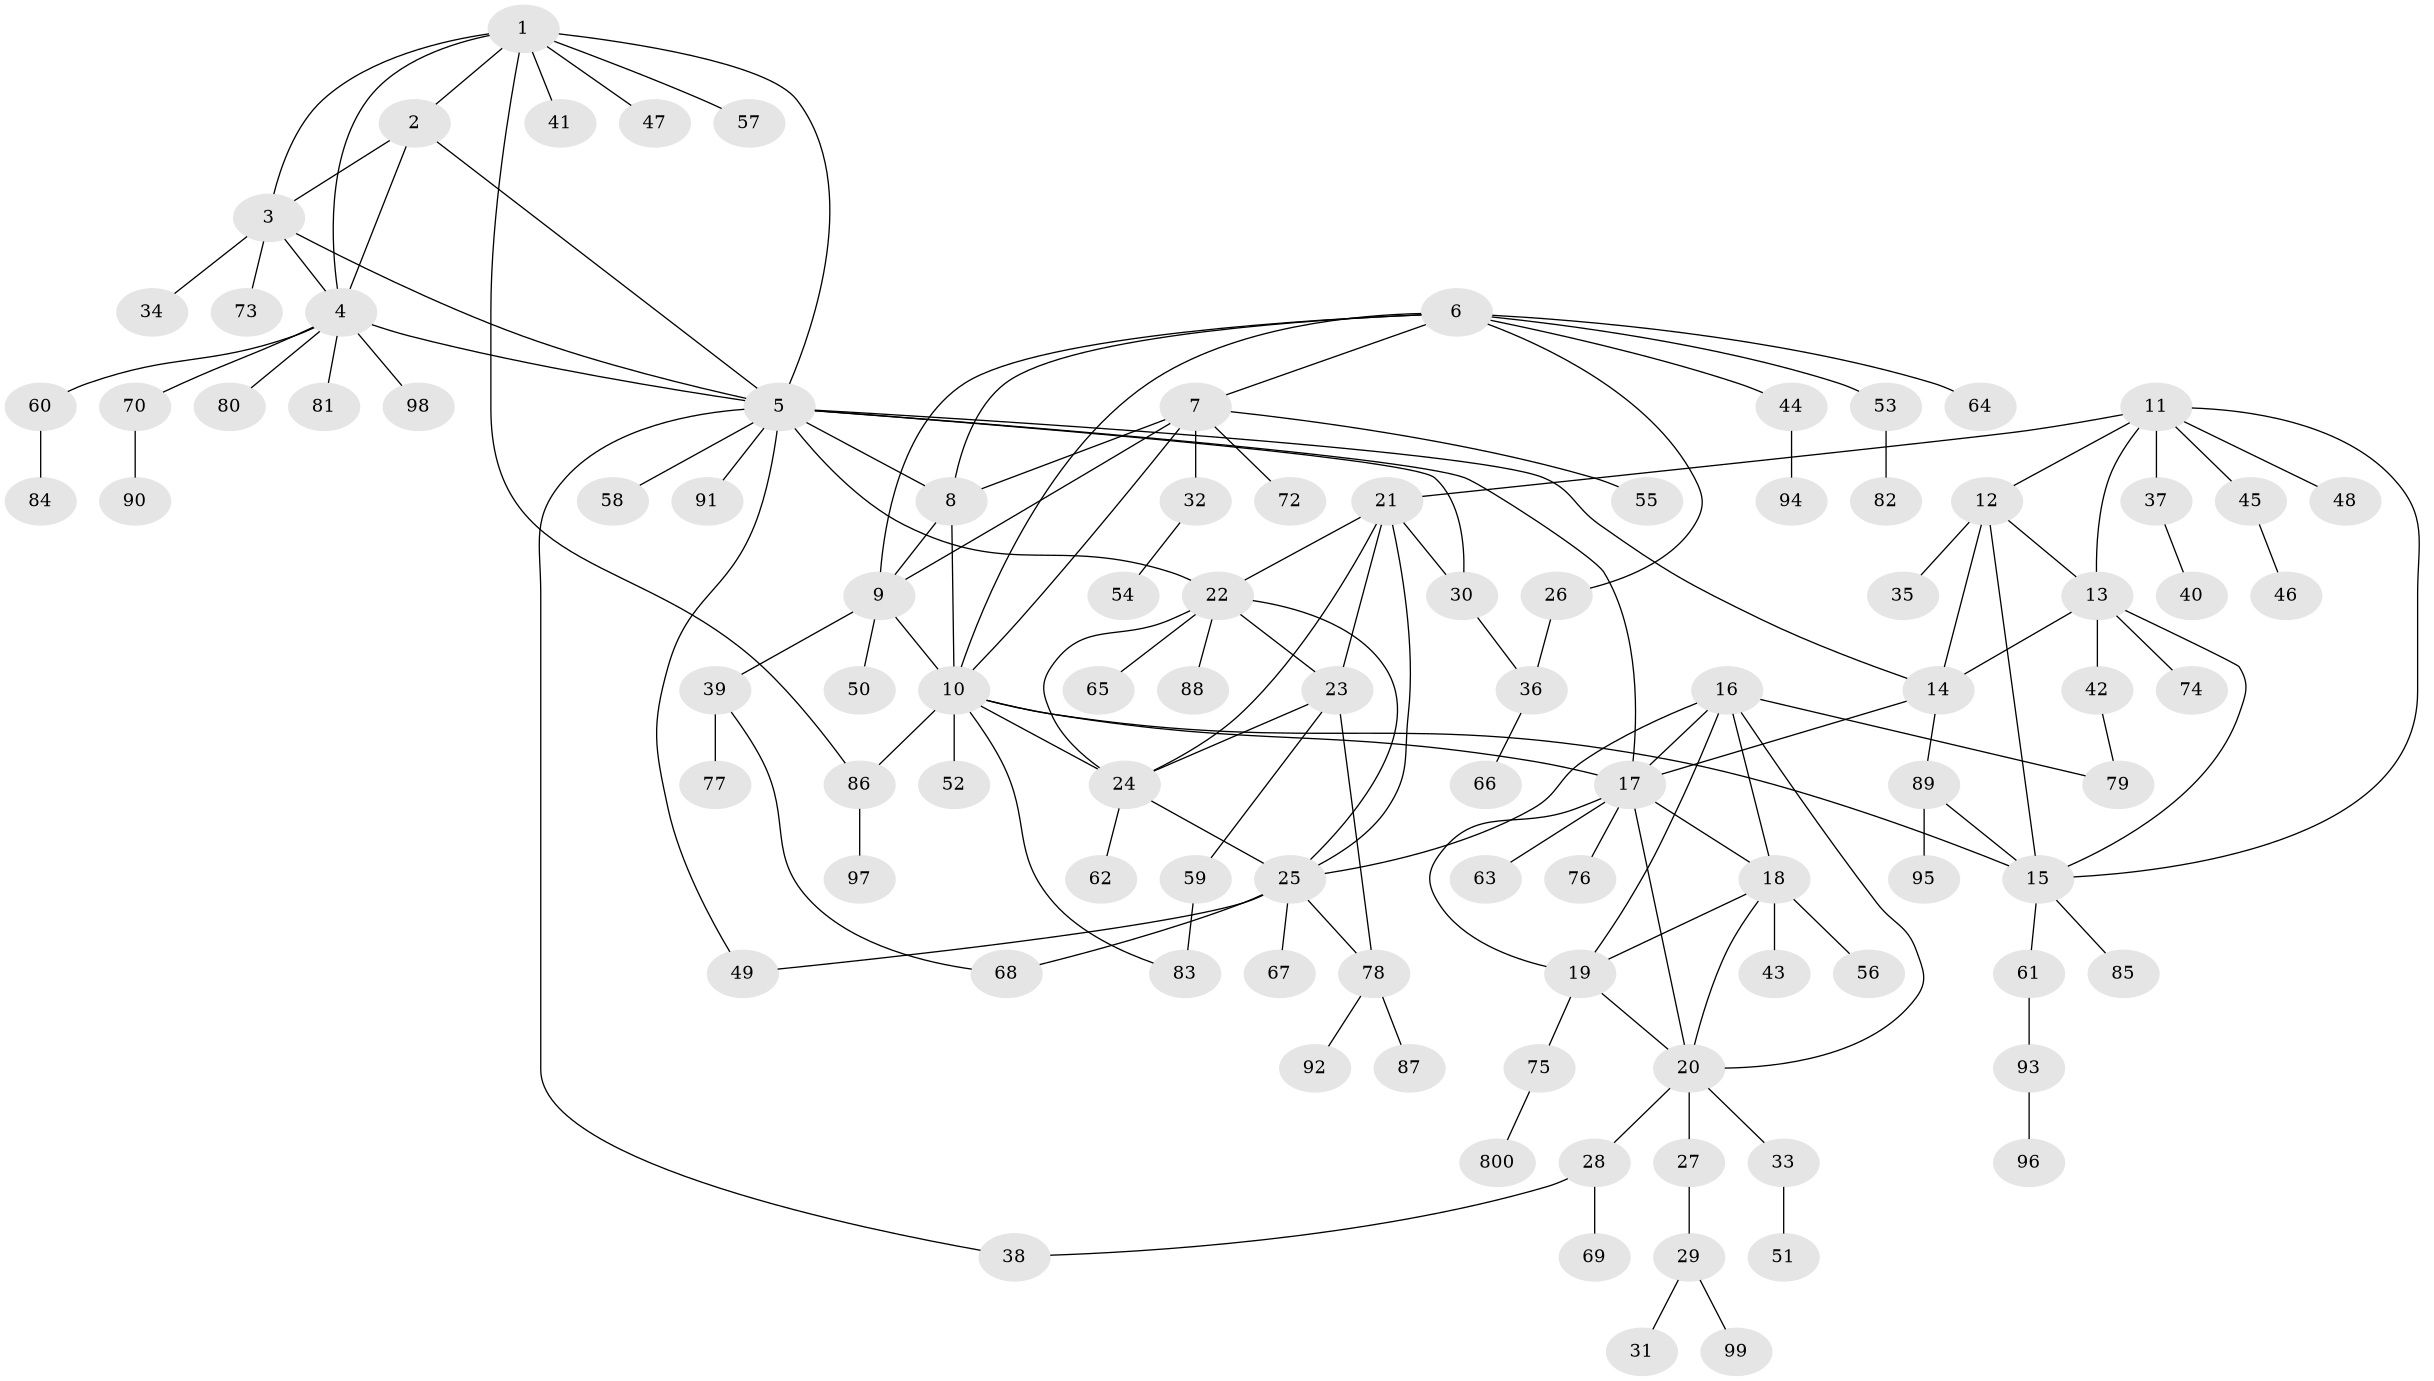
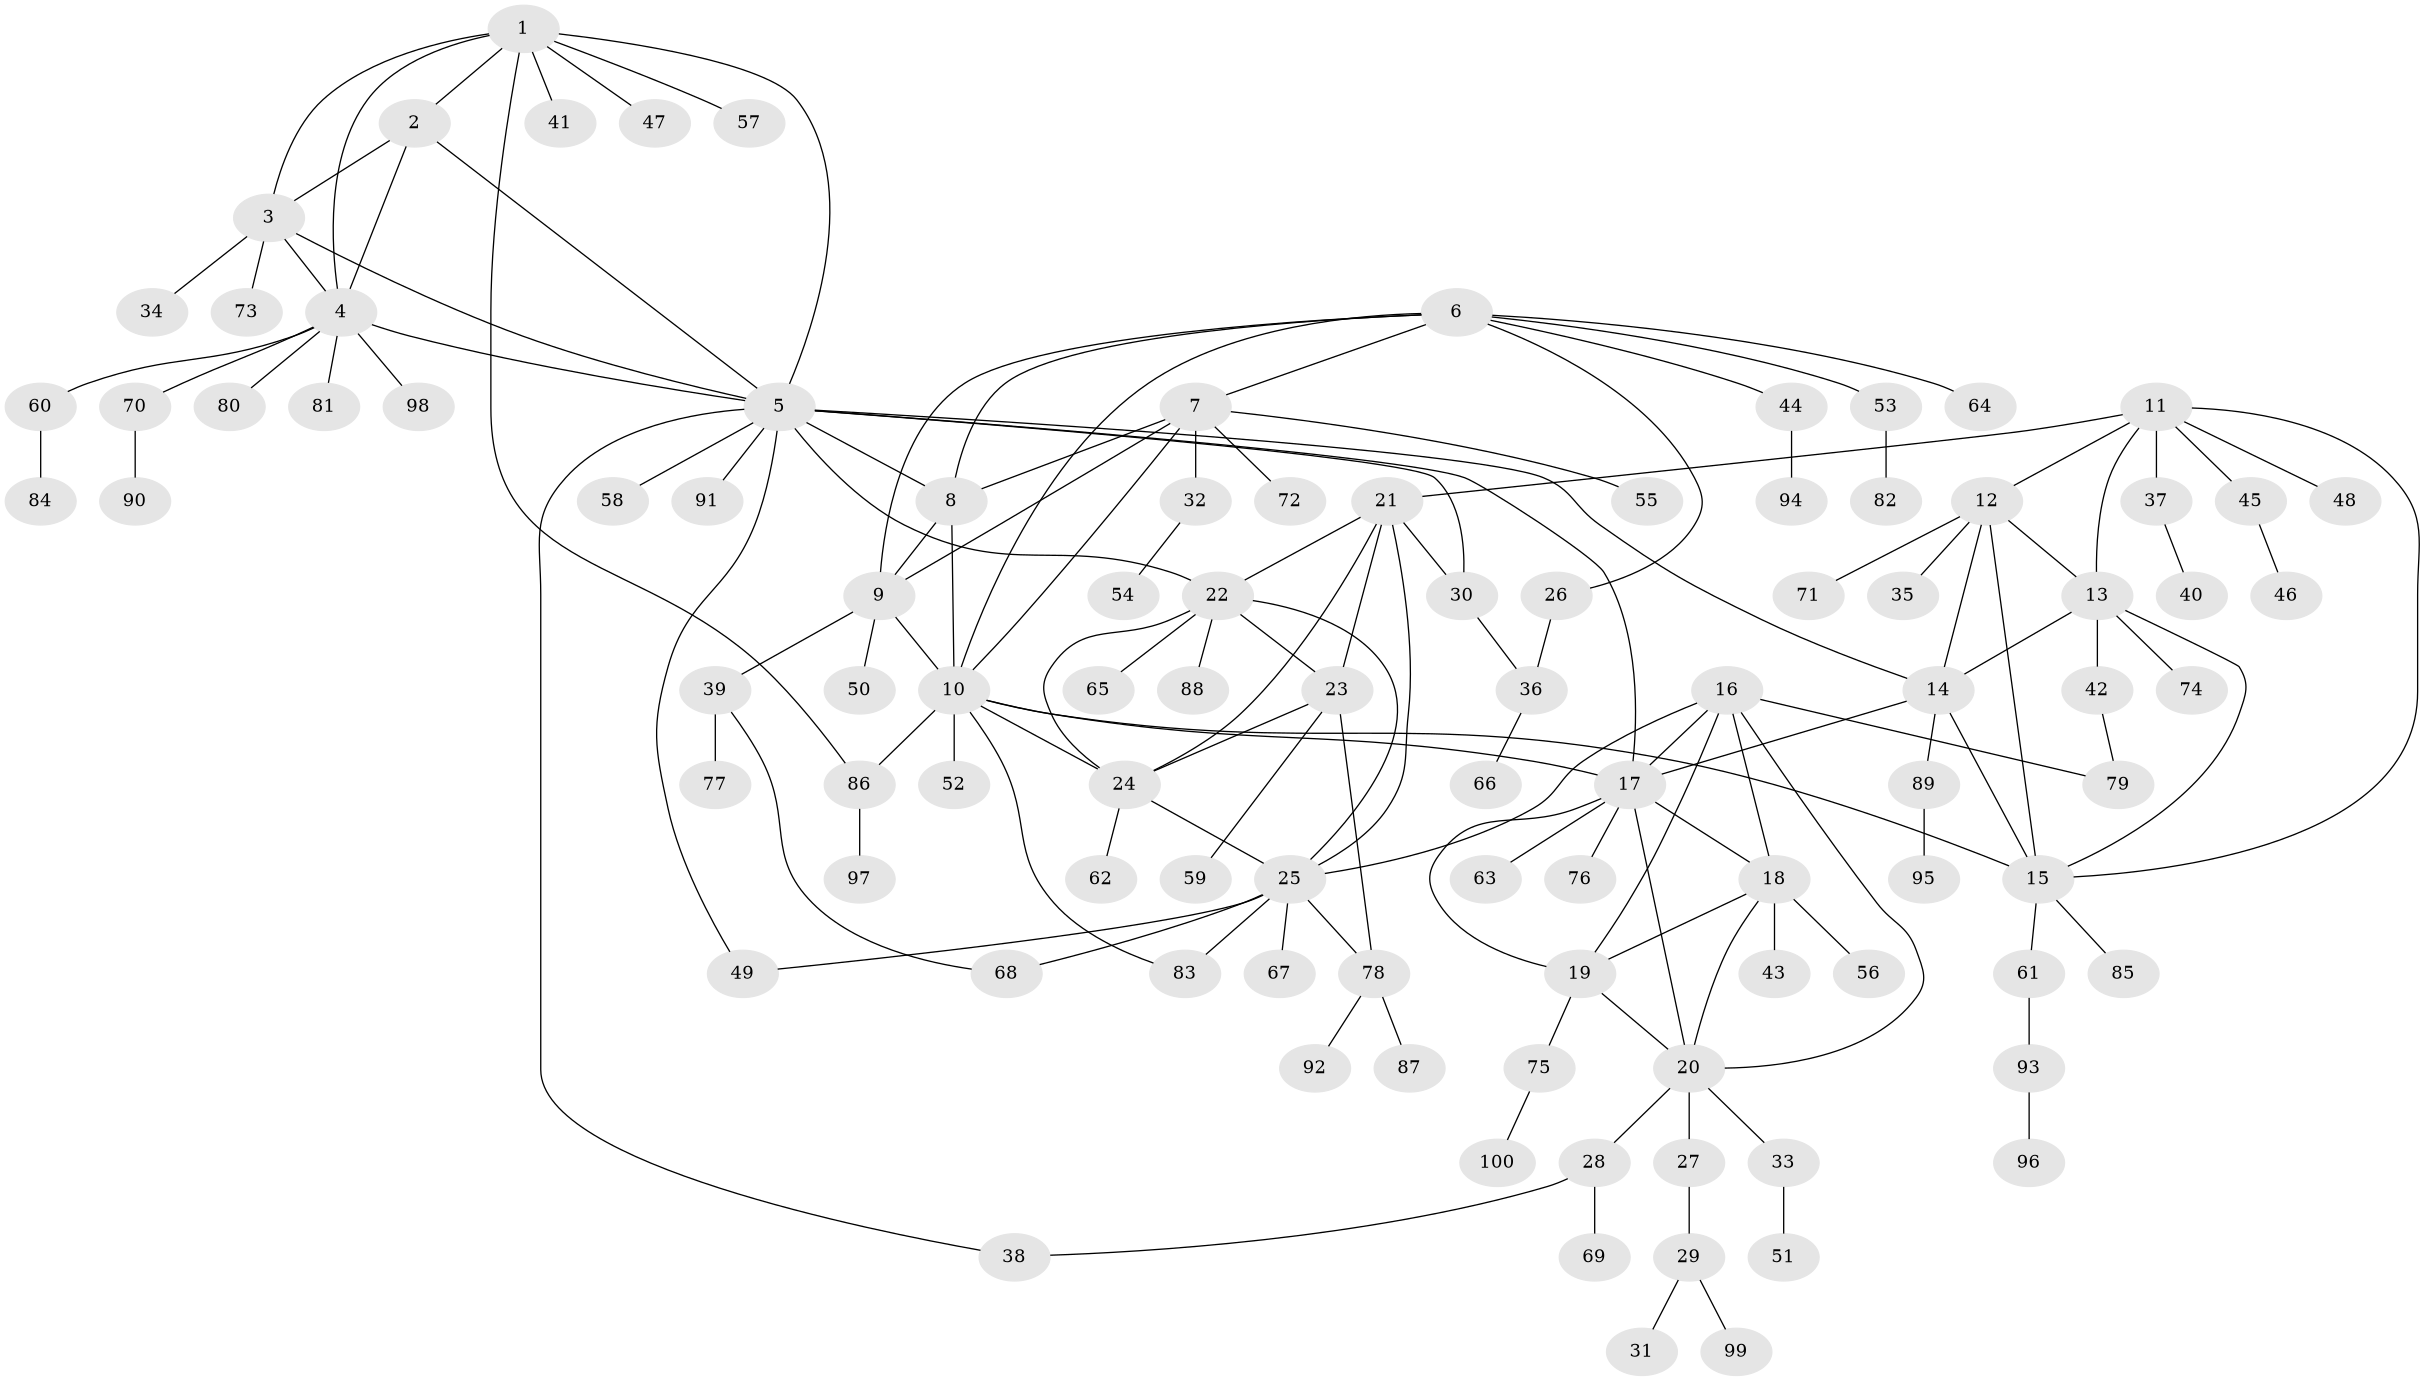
node "71": added
edge "89" -- "15": now "14" -- "15"
edge "59" -- "83": now "25" -- "83"
node "800": label "800" -> "100"
